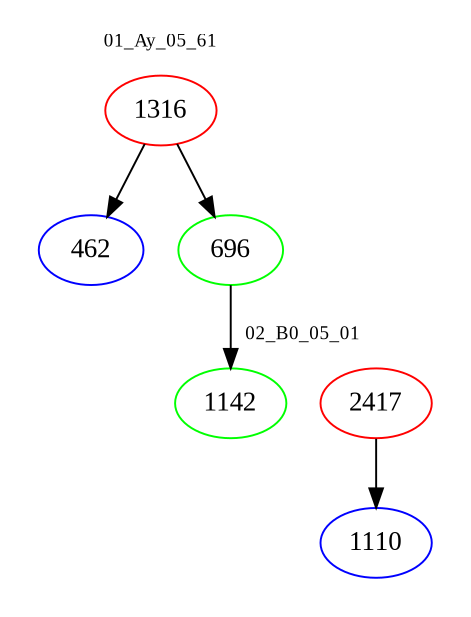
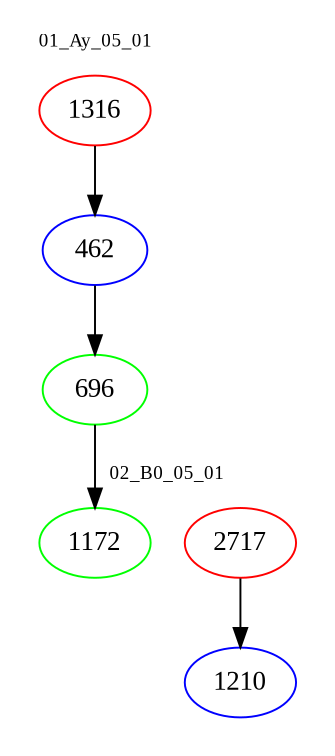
cluster "01_Ay_05_61": label "01_Ay_05_61" -> "01_Ay_05_01"
edge "1316" -> "696": now "462" -> "696"
node "1142": label "1142" -> "1172"
node "2417": label "2417" -> "2717"
node "1110": label "1110" -> "1210"
